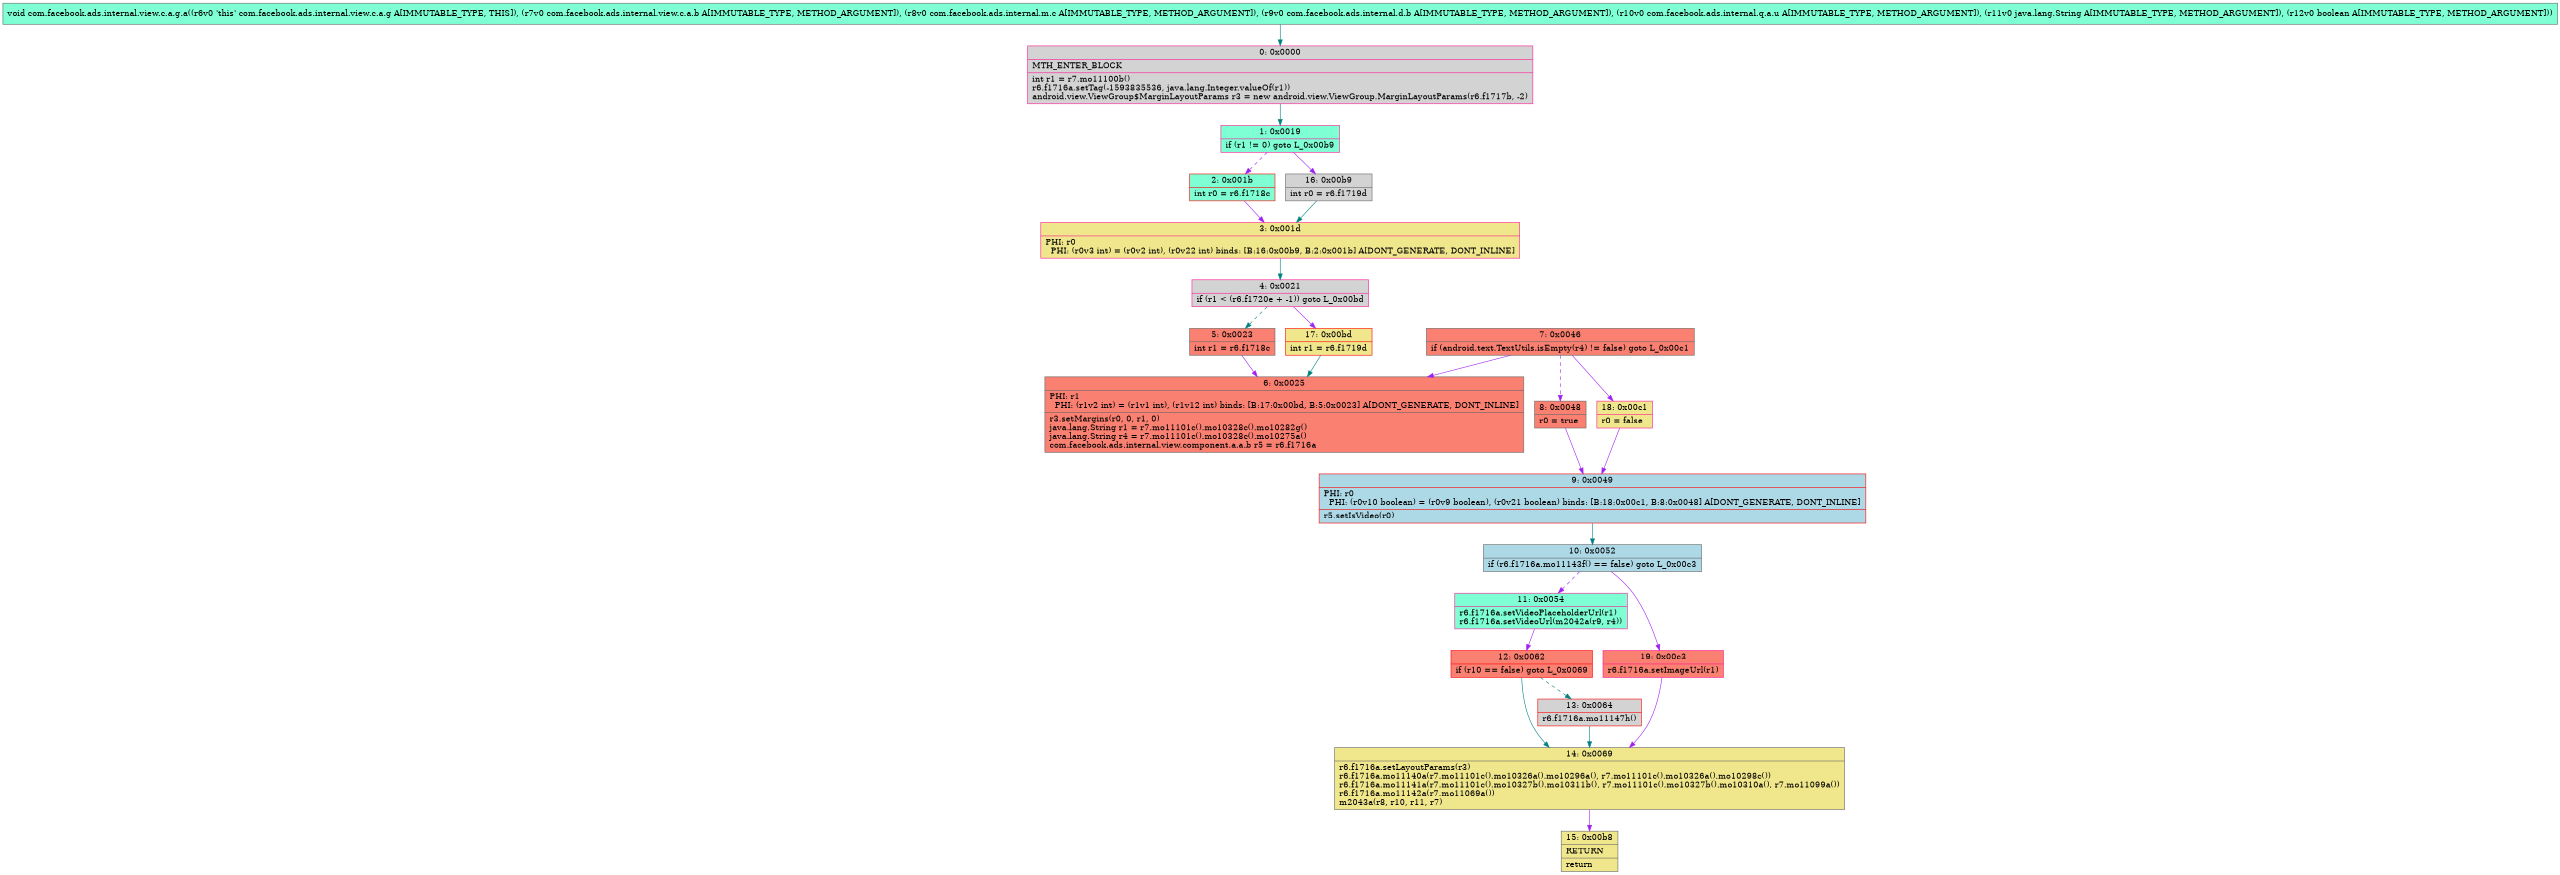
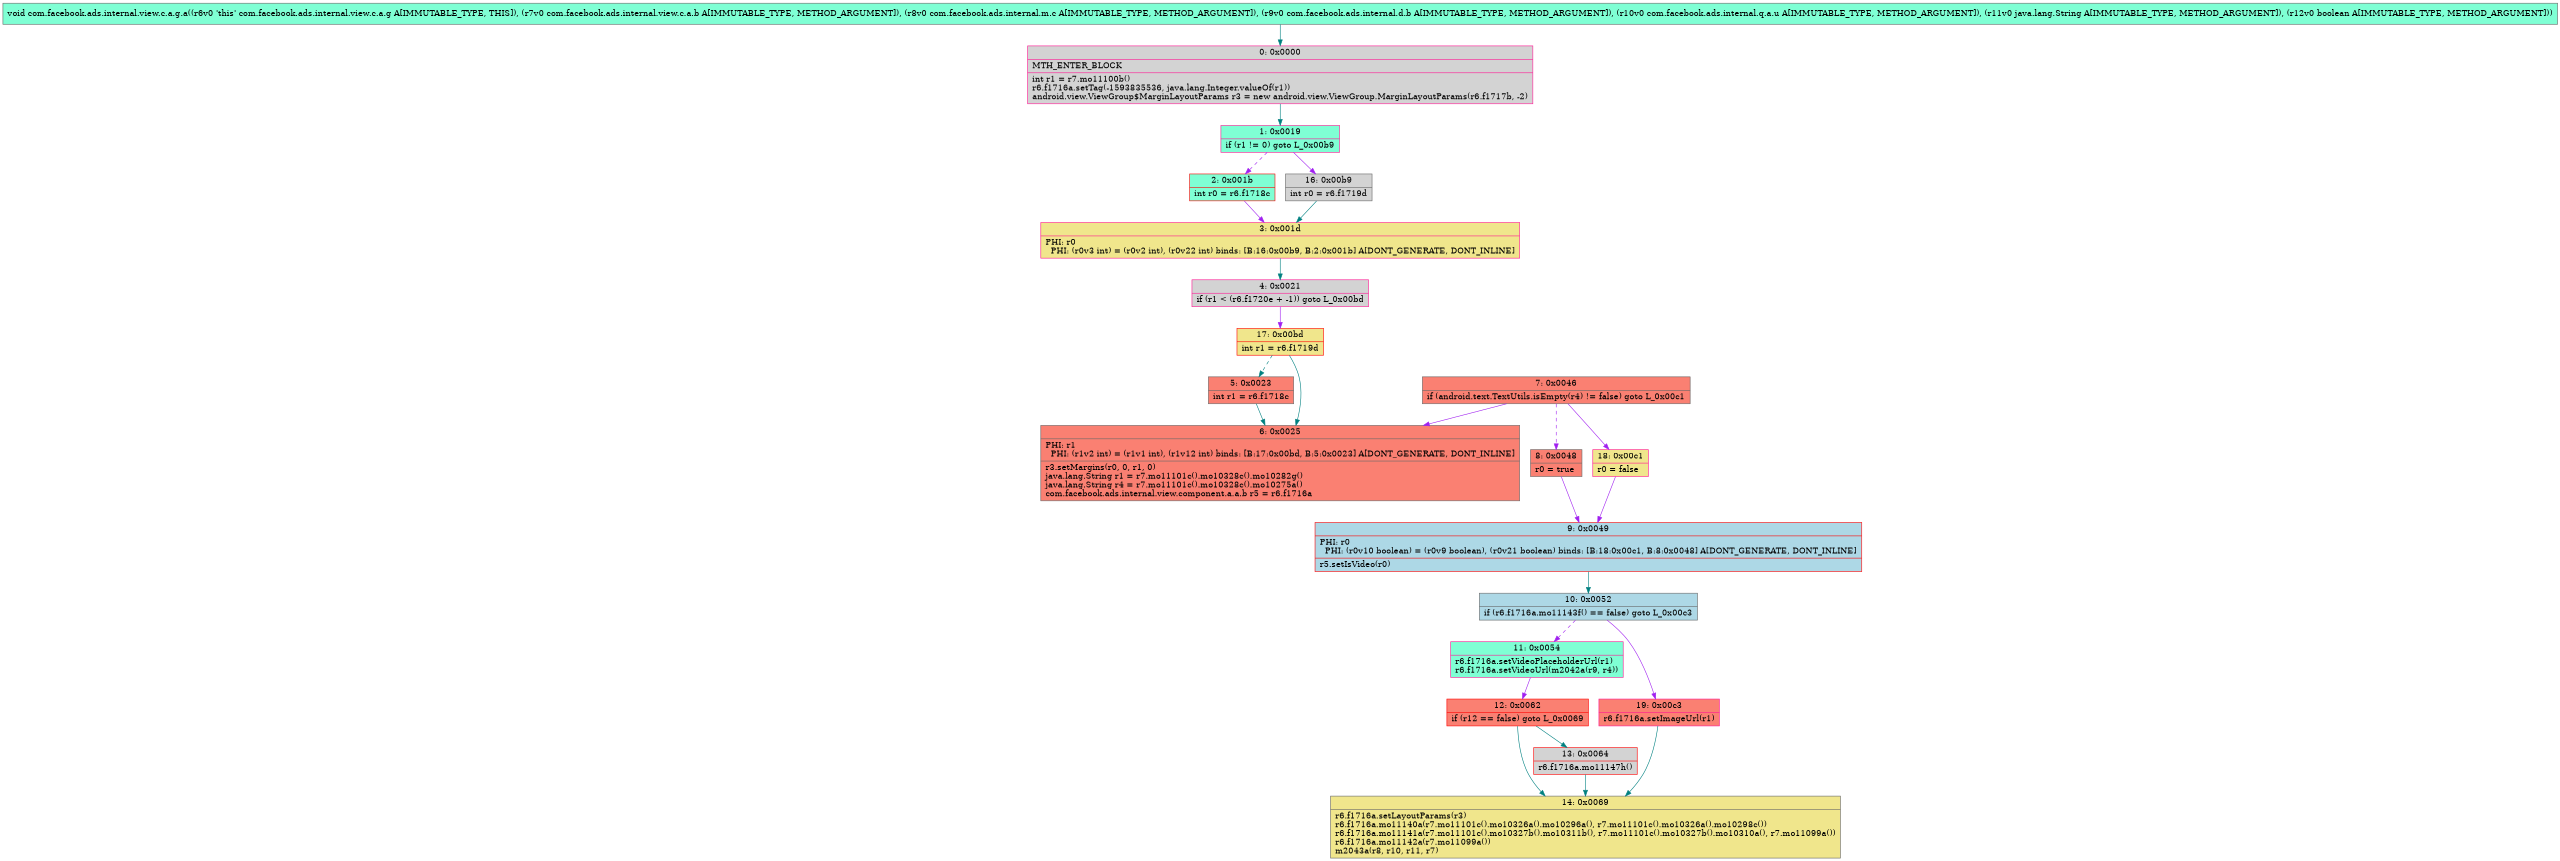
edge "4: 0x0021" -> "5: 0x0023": now "17: 0x00bd" -> "5: 0x0023"
edge "5: 0x0023" -> "6: 0x0025": color purple -> teal
node "12: 0x0062": text "if (r10 == false) goto L_0x0069" -> "if (r12 == false) goto L_0x0069"
edge "12: 0x0062" -> "13: 0x0064": style dashed -> solid
edge "19: 0x00c3" -> "14: 0x0069": color purple -> teal
node "14: 0x0069": text "r6.f1716a.mo11142a(r7.mo11069a())" -> "r6.f1716a.mo11142a(r7.mo11099a())"
node "15: 0x00b8": removed
